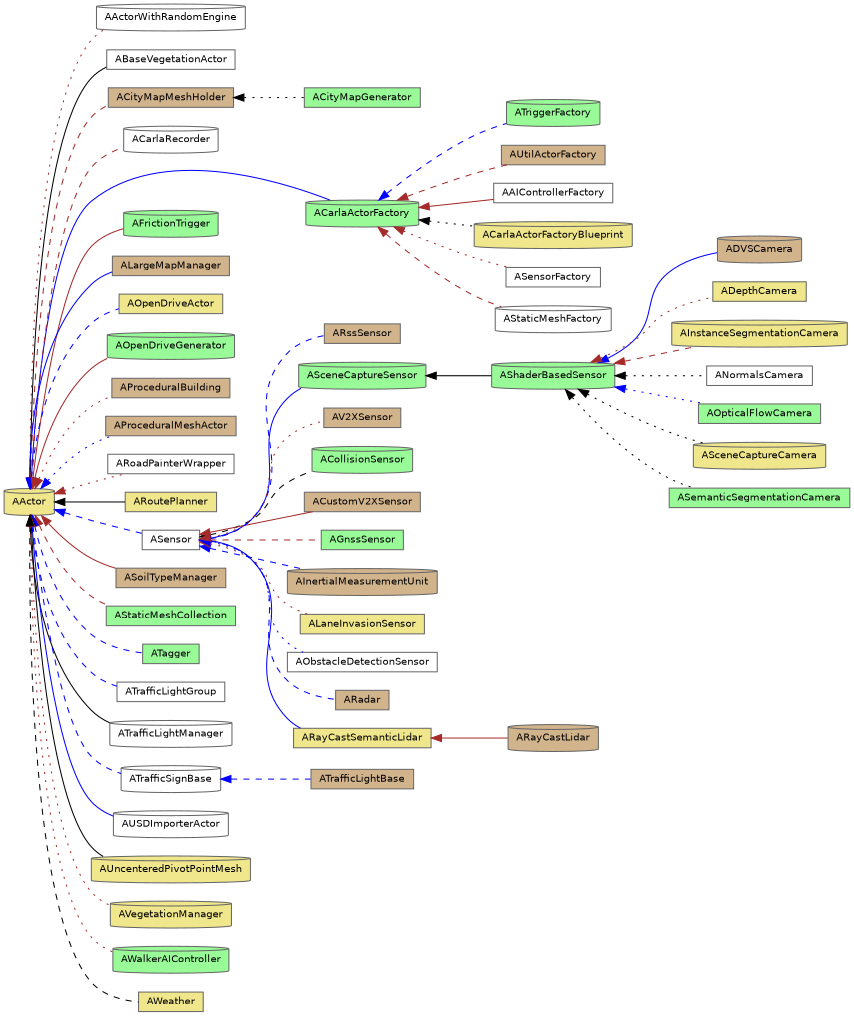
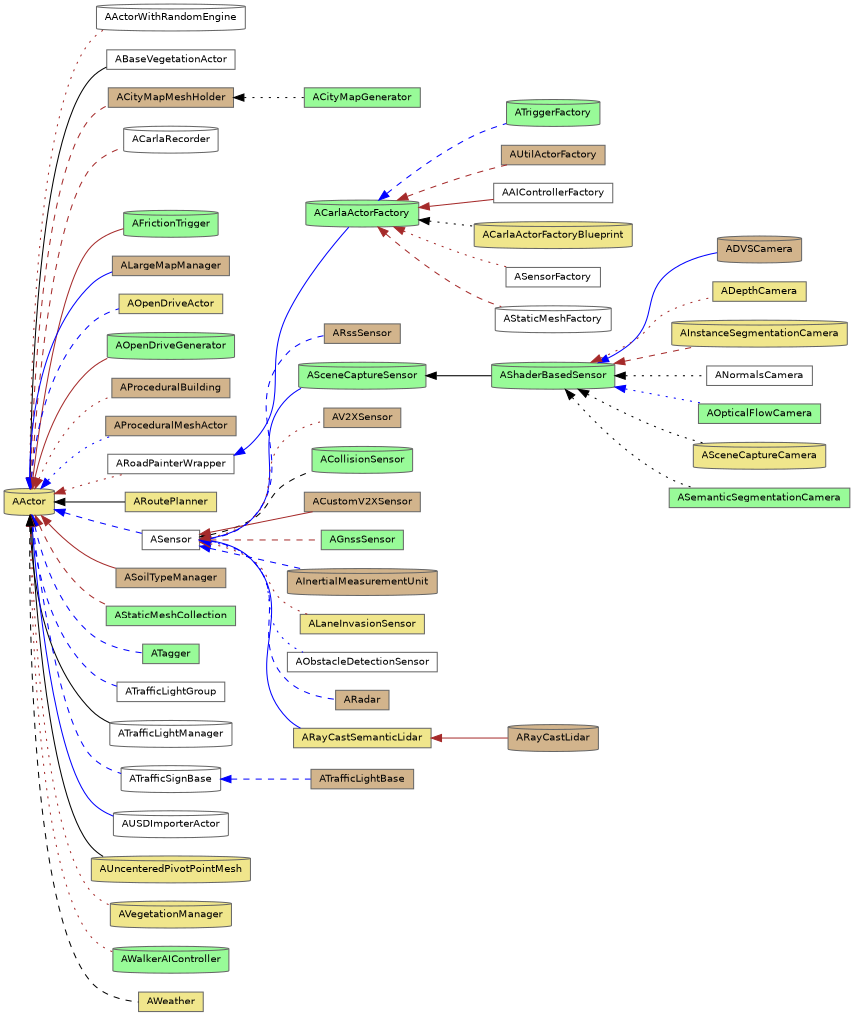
edge "ACarlaActorFactory" -> "AActor": now "ACarlaActorFactory" -> "ARoadPainterWrapper"
